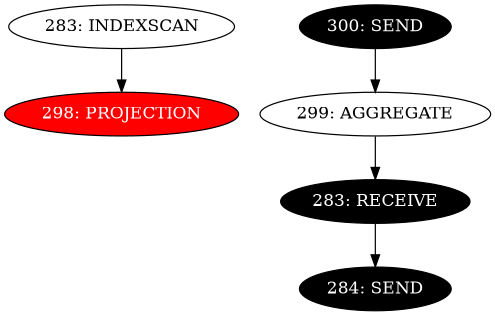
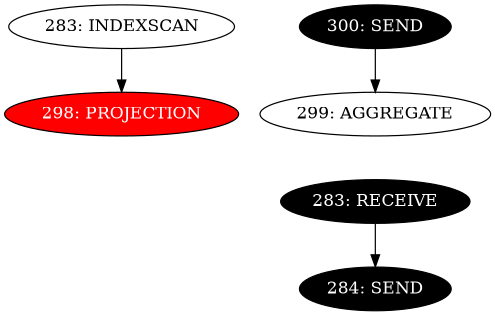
edge "299: AGGREGATE" -> "283: RECEIVE": removed
